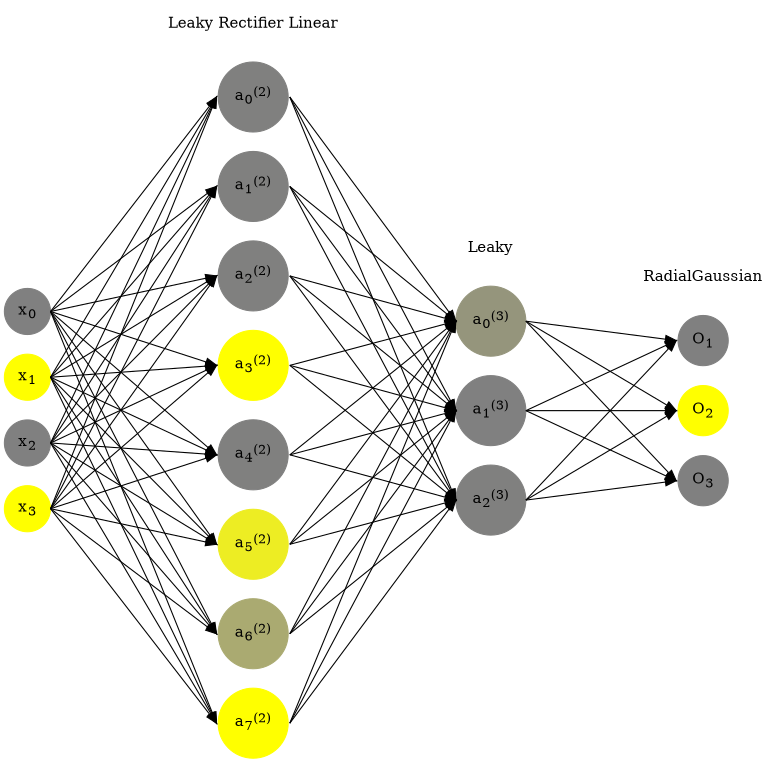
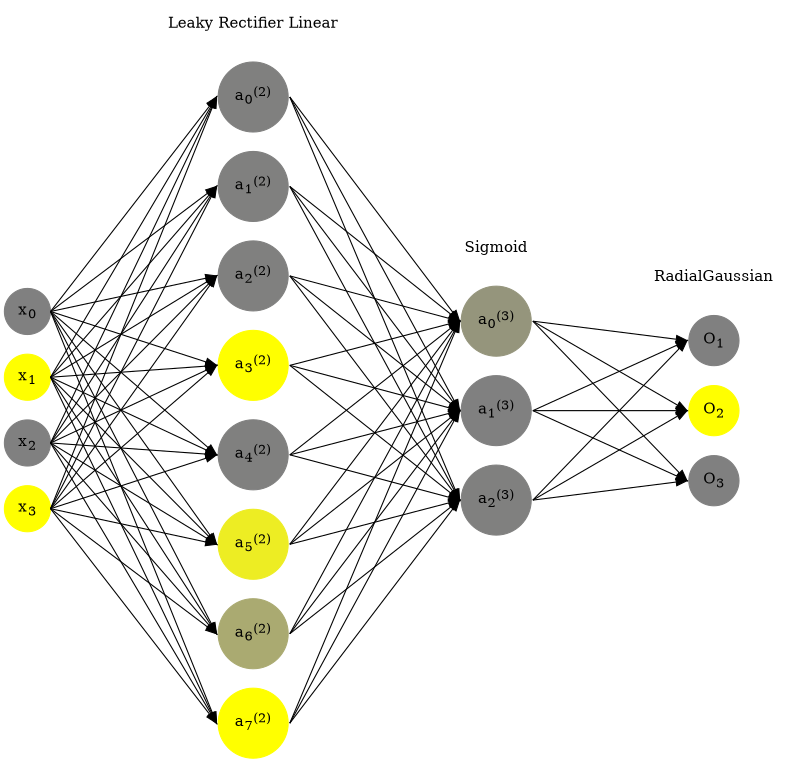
node "Leaky": label "Leaky" -> "Sigmoid"
